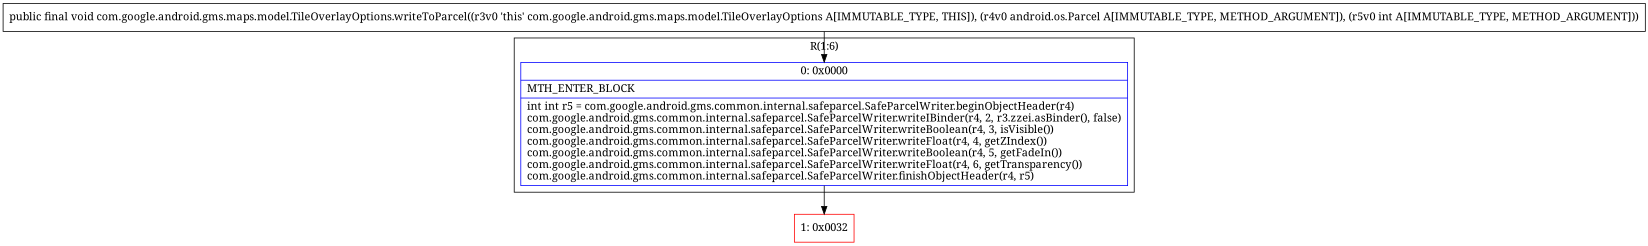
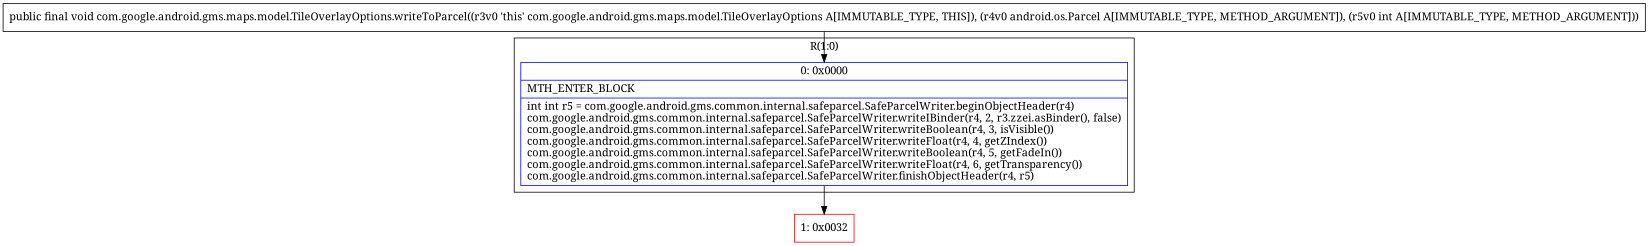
cluster "R(1:6)": label "R(1:6)" -> "R(1:0)"
